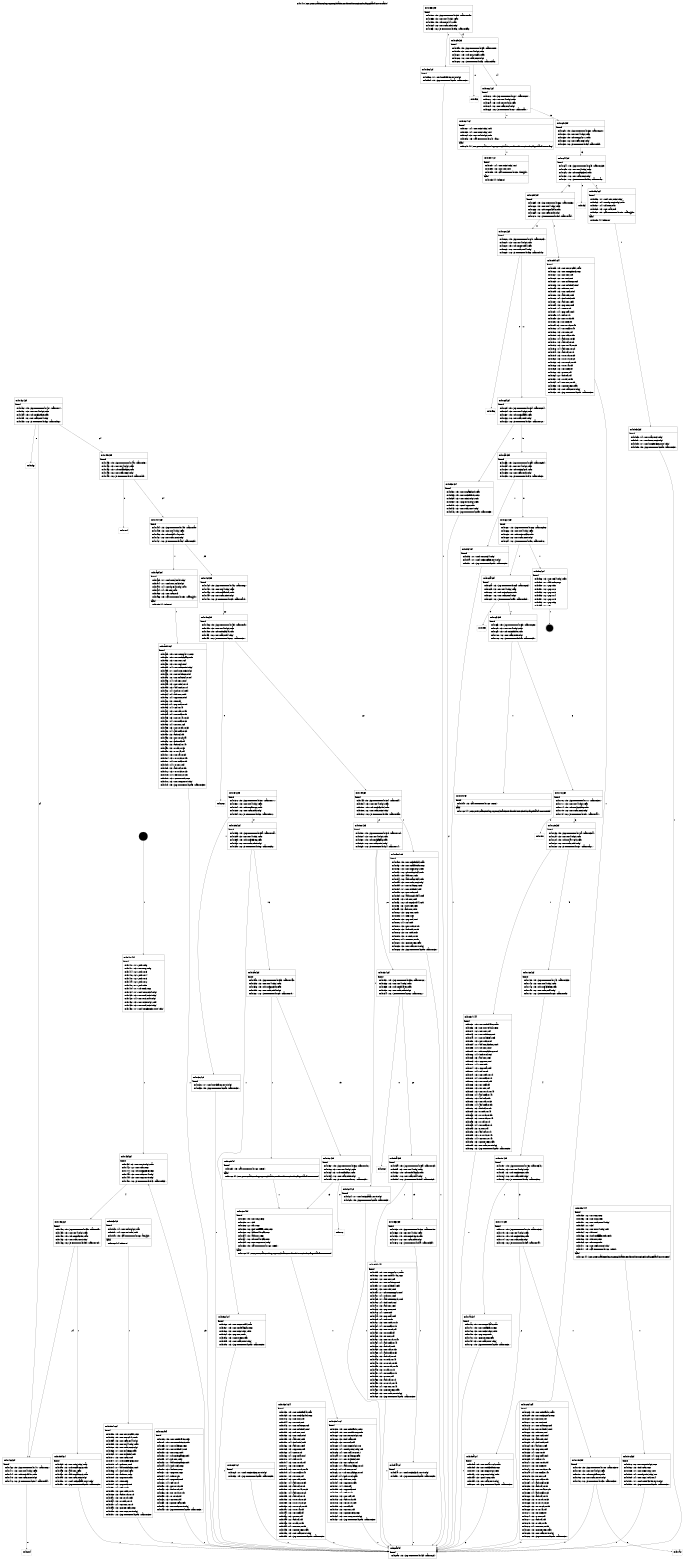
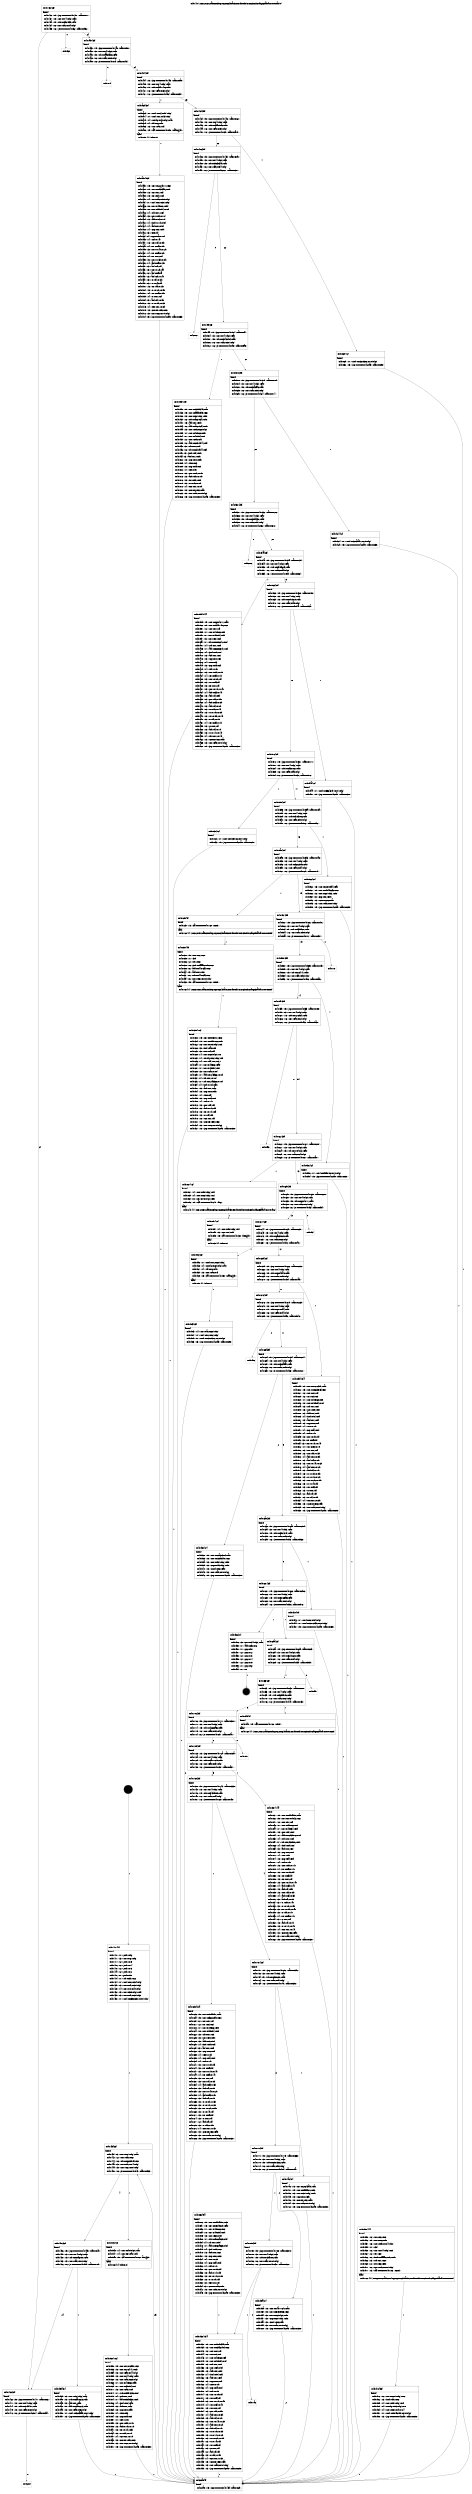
edge "0x4015f9 [25]" -> "0x401612 [25]": label " 14" -> " 94"
edge "0x401644 [25]" -> "0x401fcf": now "0x40162b [25]" -> "0x401fcf"
edge "0x4014cd [25]" -> "0x401e2b [12]": added, label "1"
edge "0x401563 [25]" -> "0x40157c [25]": added, label "18"
edge "0x4015c7 [25]" -> "0x401c90 [40]": now "0x4015c7 [25]" -> "0x4015e0 [25]"
edge "0x401789 [25]" -> "0x4020ae [5]": now "0x401789 [25]" -> "0x401d38 [134]"
edge "0x401eec [94]" -> "0x4020ae [5]": now "0x401eec [94]" -> "0x401d38 [134]"
edge "0x40173e [25]" -> "0x401c05 [134]": added, label "1"
edge "0x40143f [23]" -> "0x401943 [13]": added, label "1"
